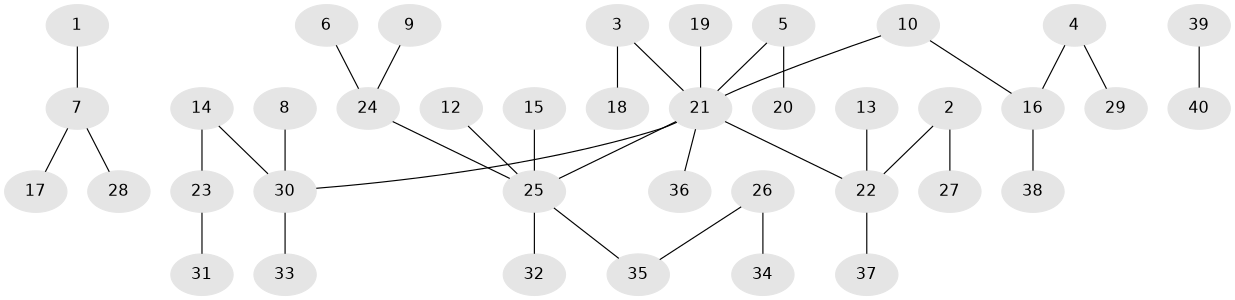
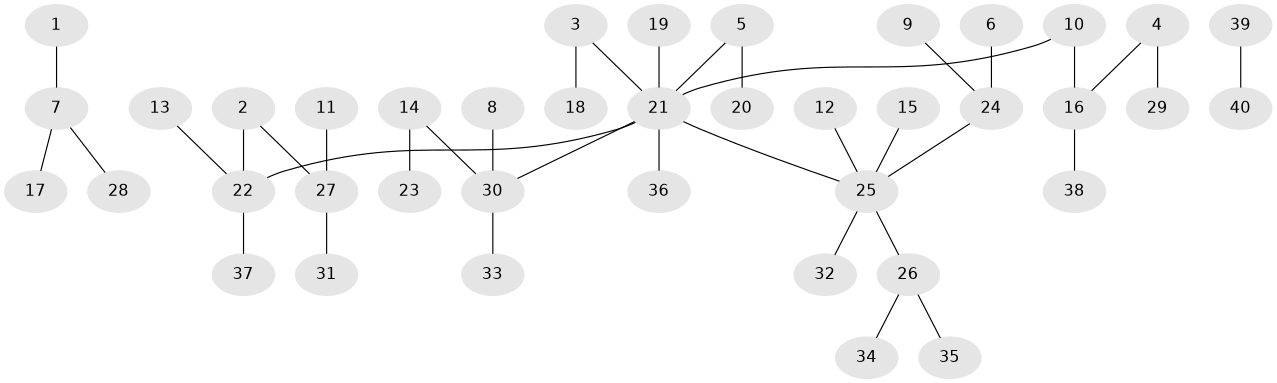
node "11": added
edge "23" -- "31": now "27" -- "31"
edge "25" -- "35": now "25" -- "26"
